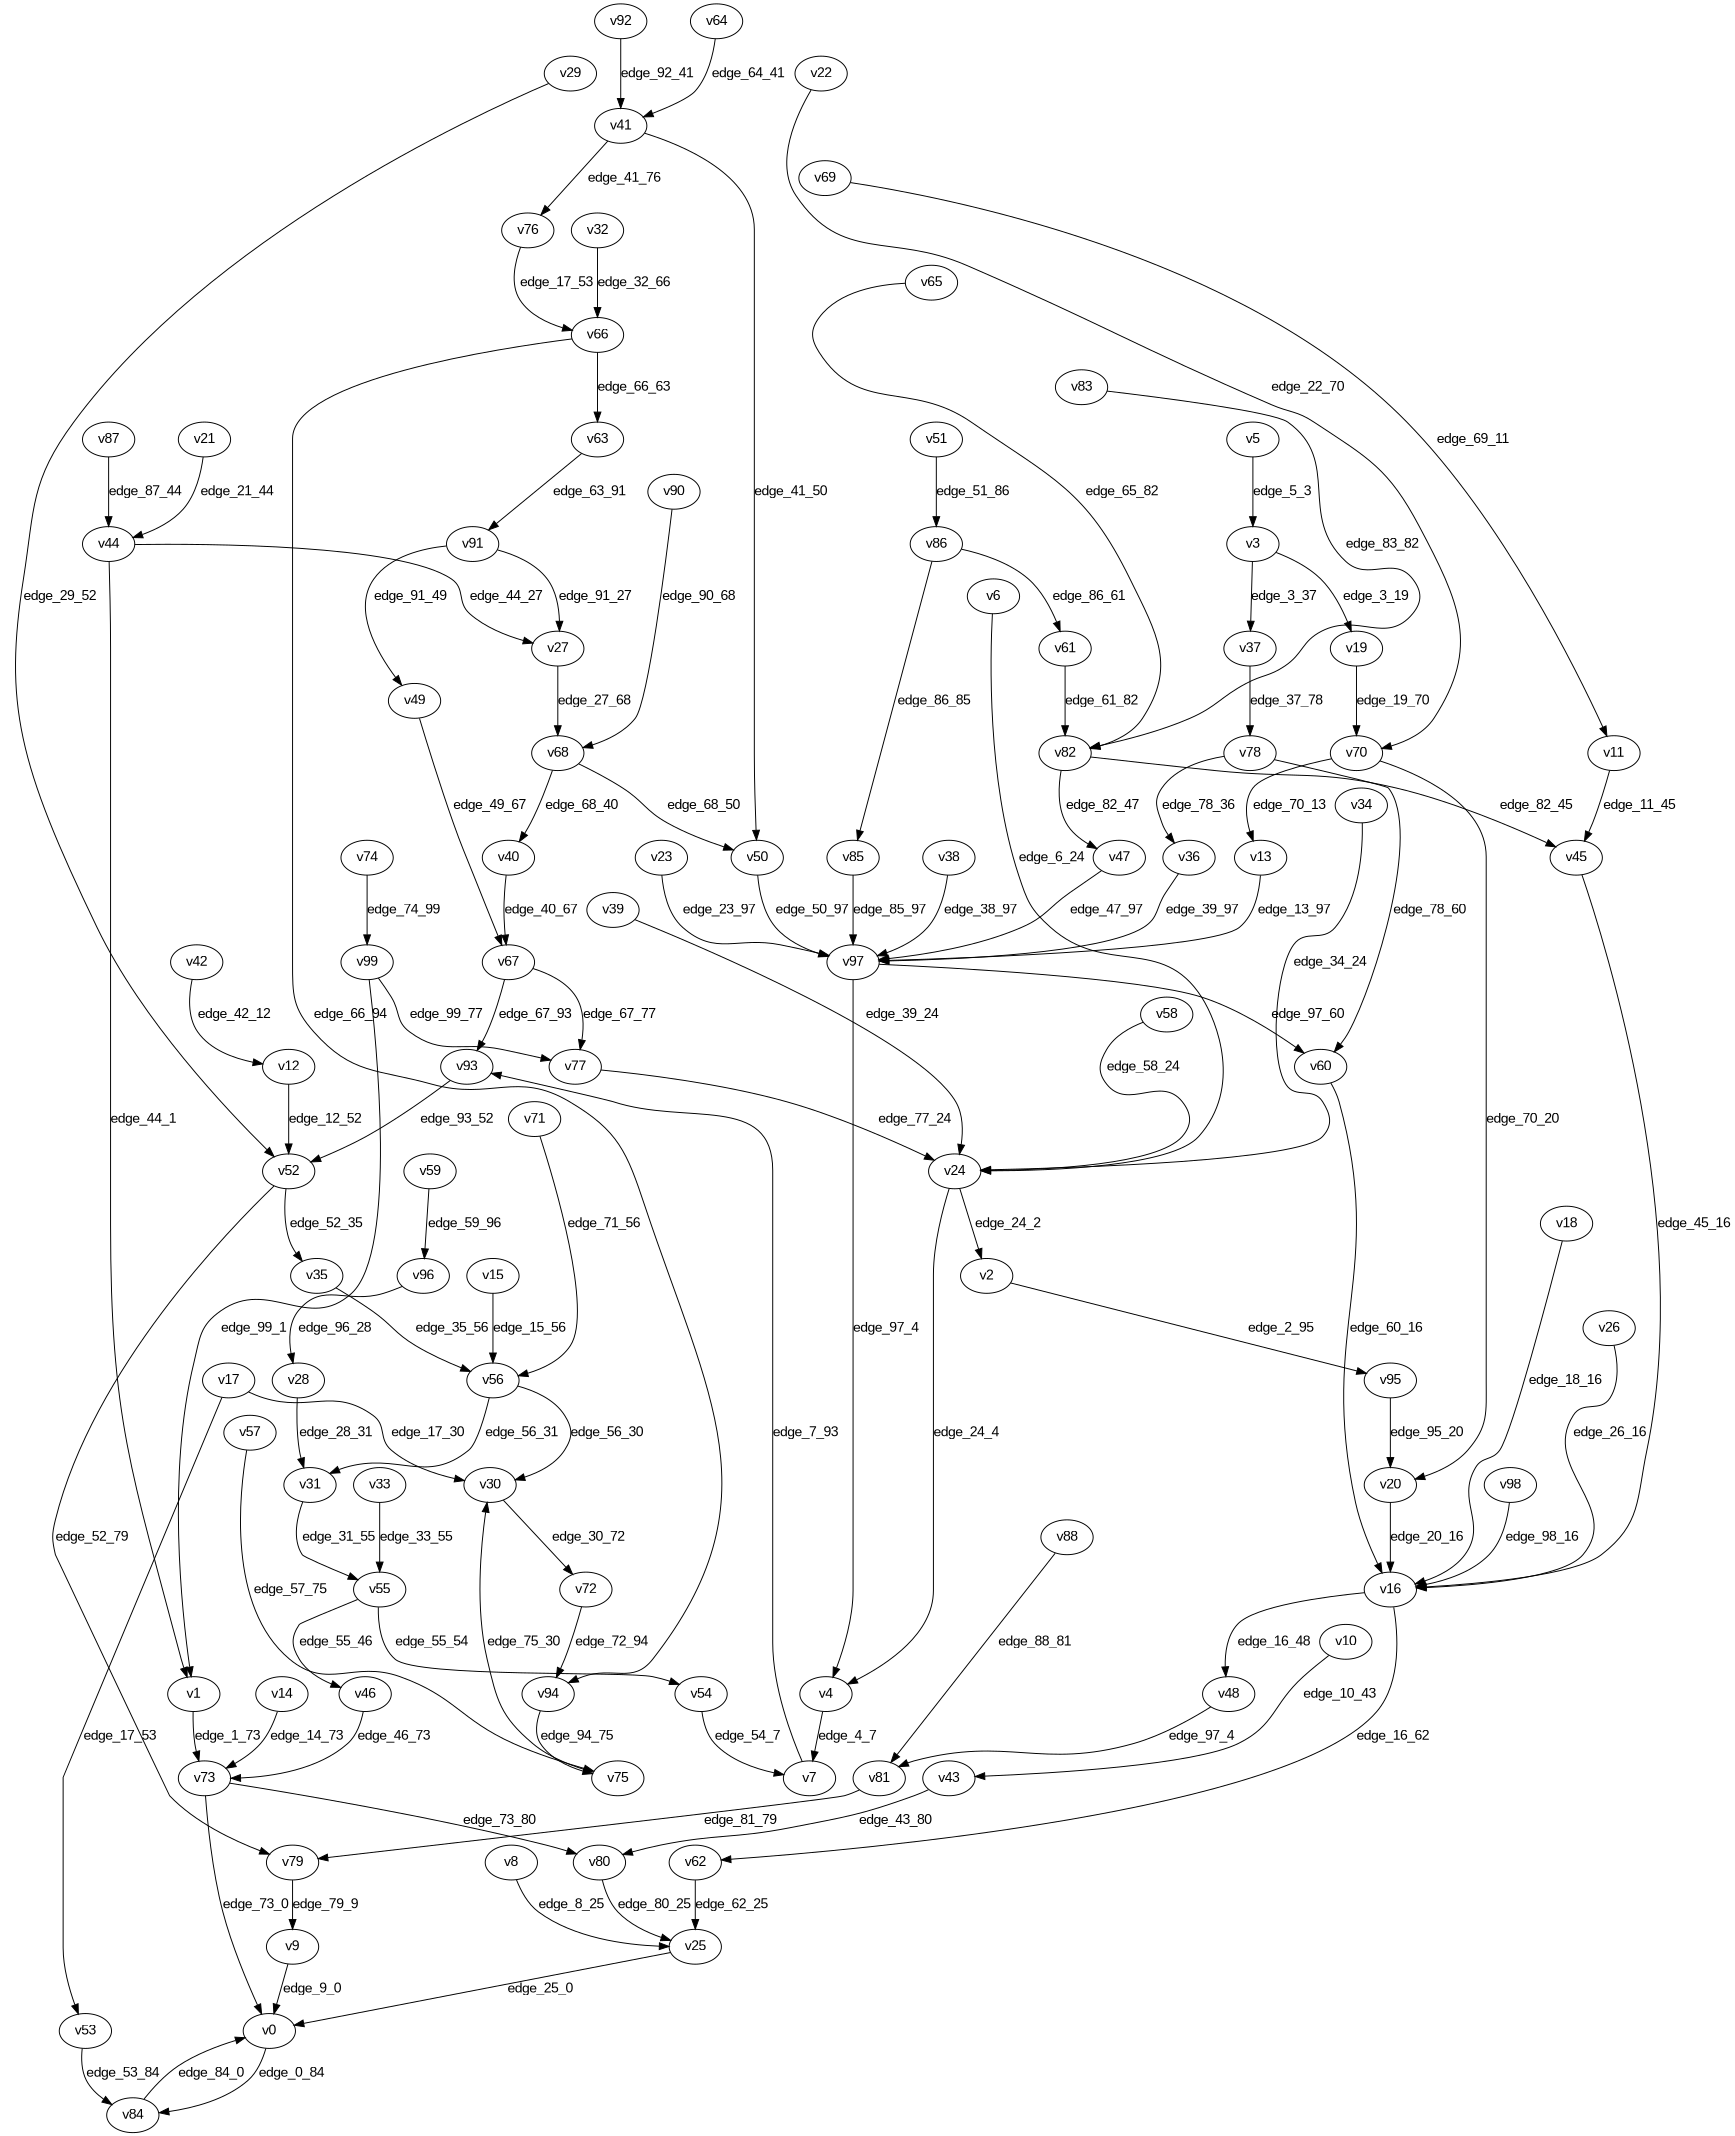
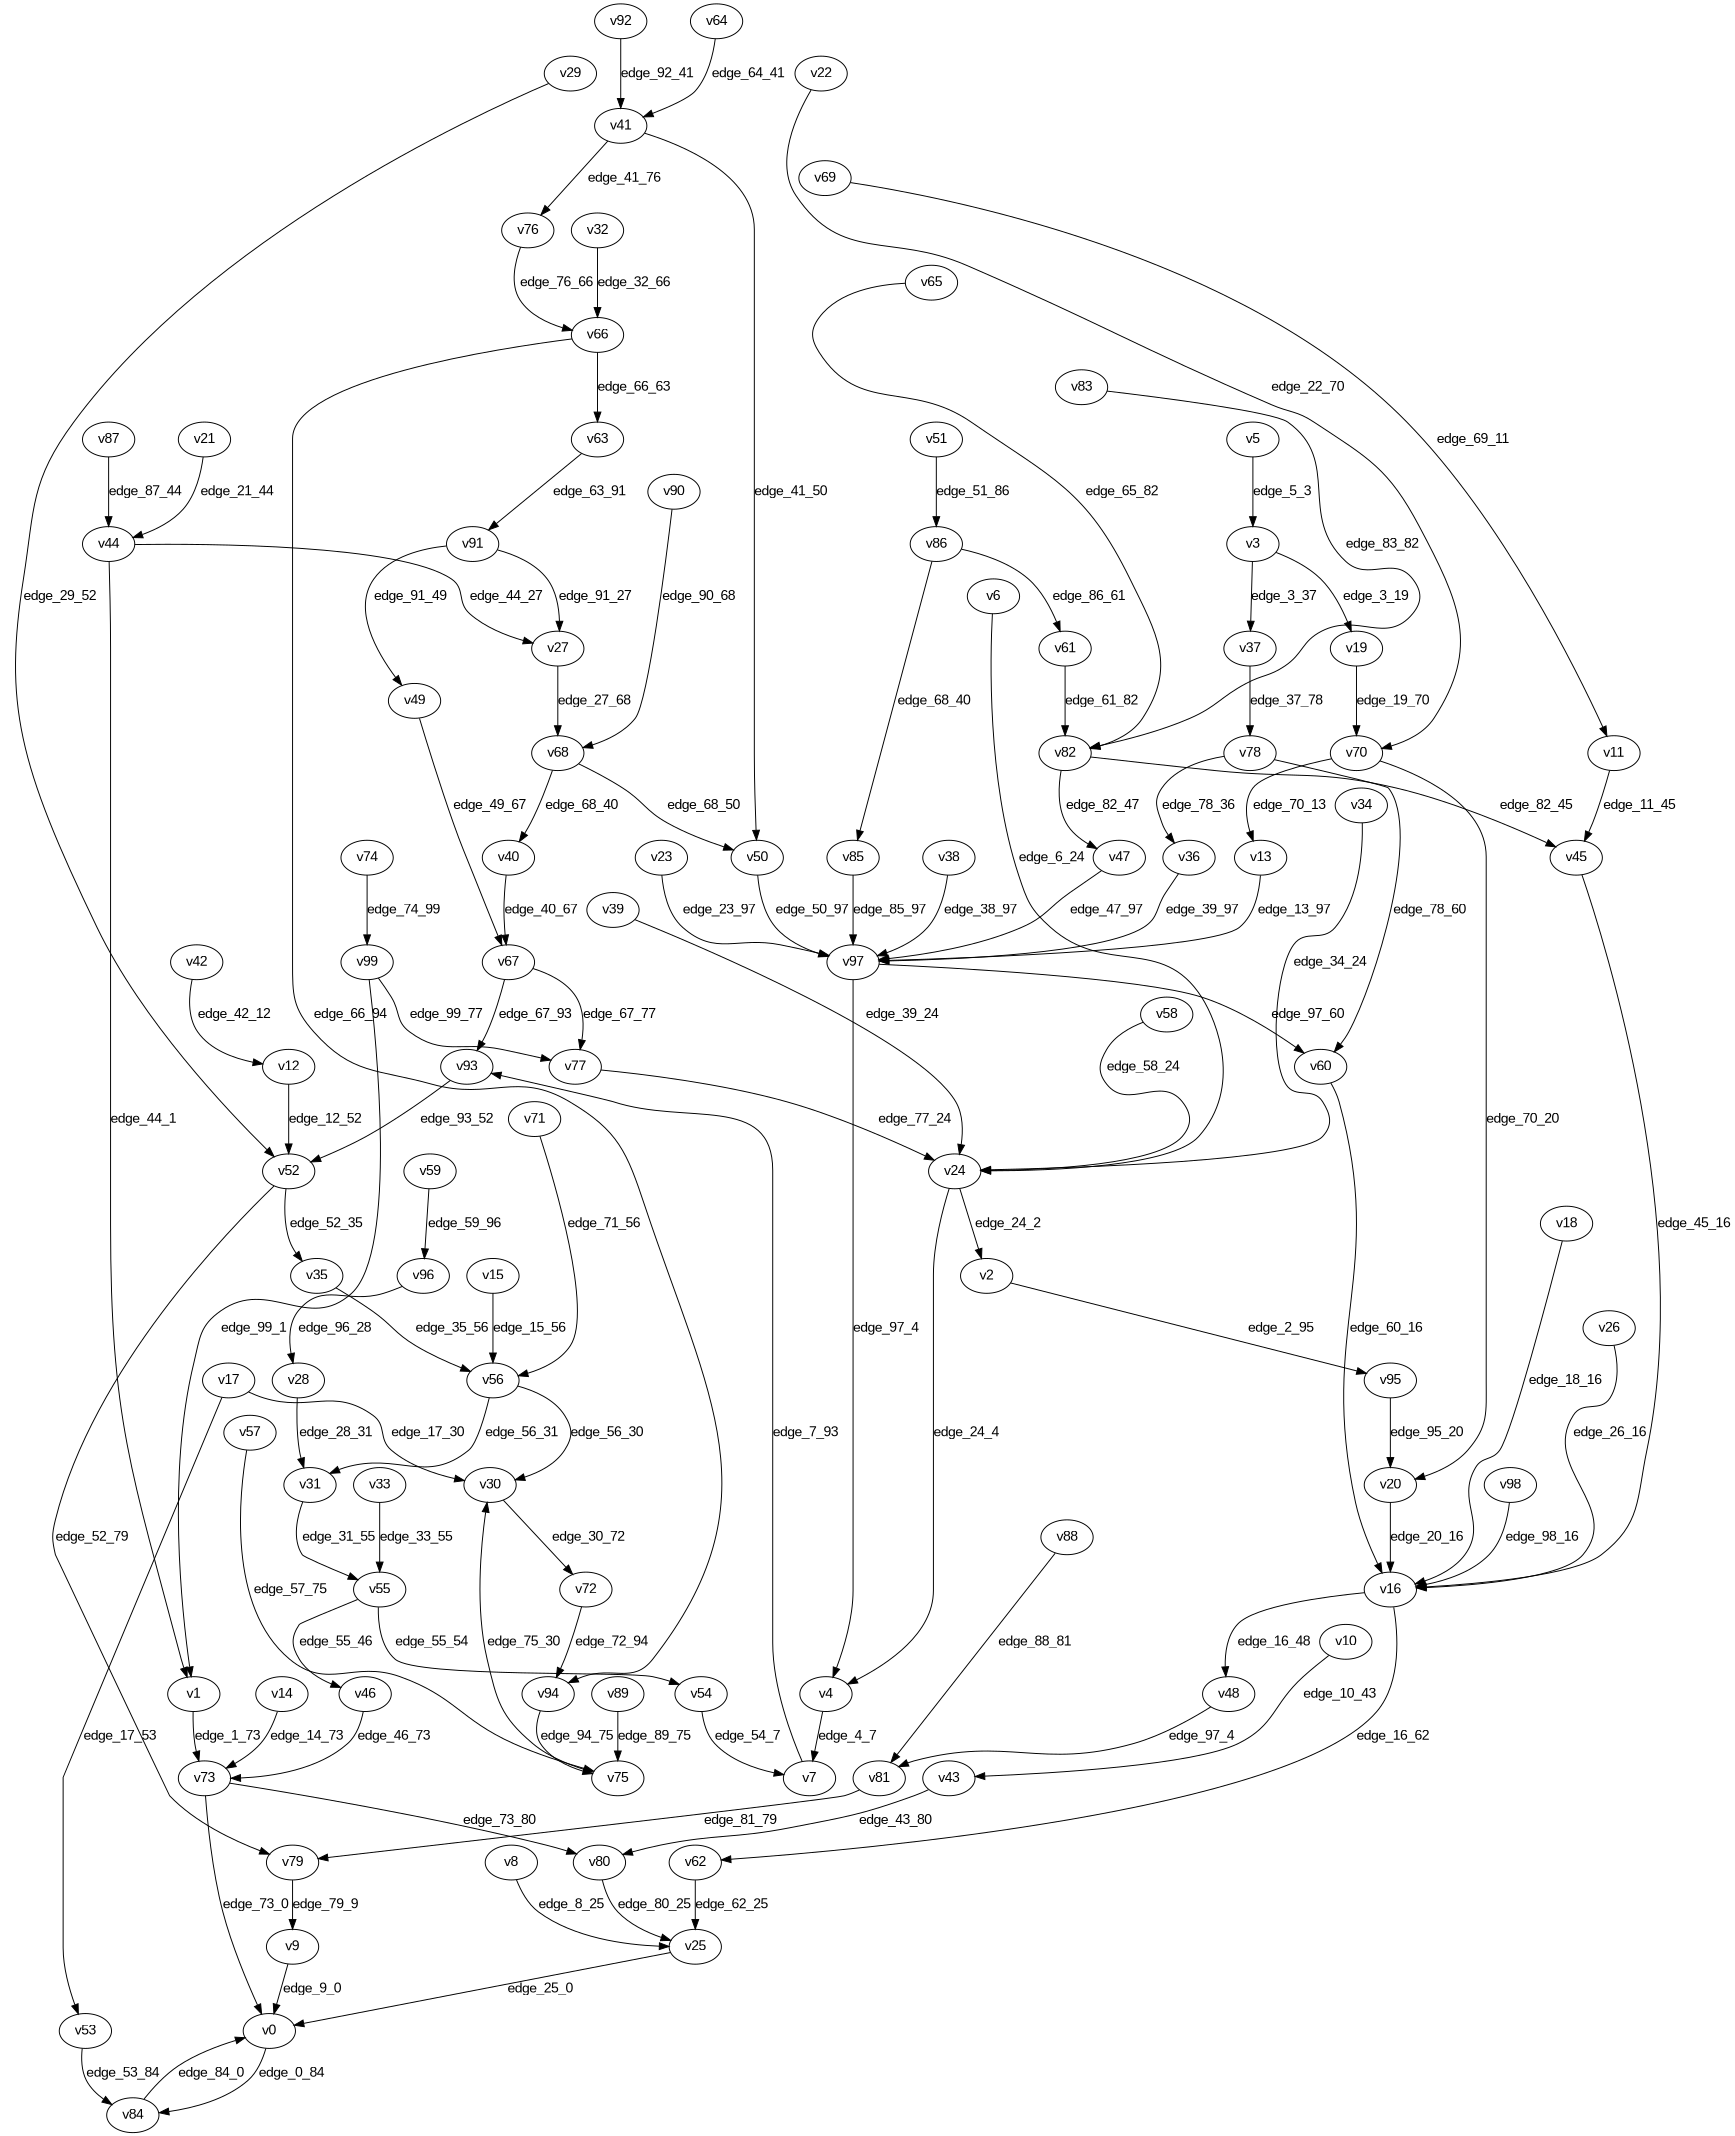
edge "v76" -> "v66": label "edge_17_53" -> "edge_76_66"
edge "v86" -> "v85": label "edge_86_85" -> "edge_68_40"
node "v89": added
